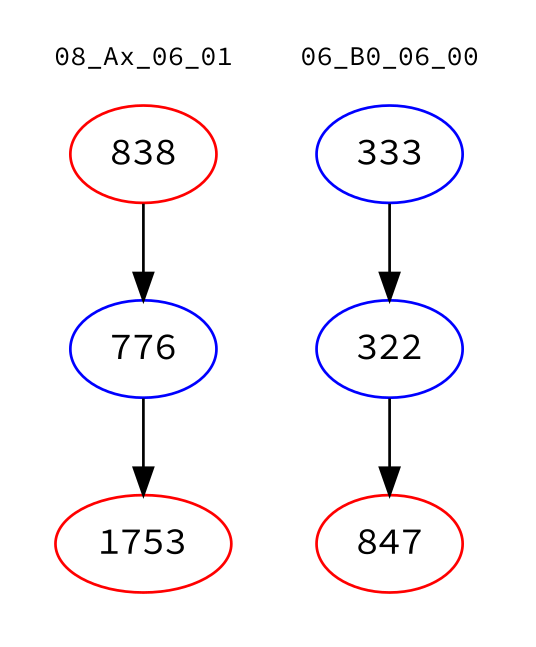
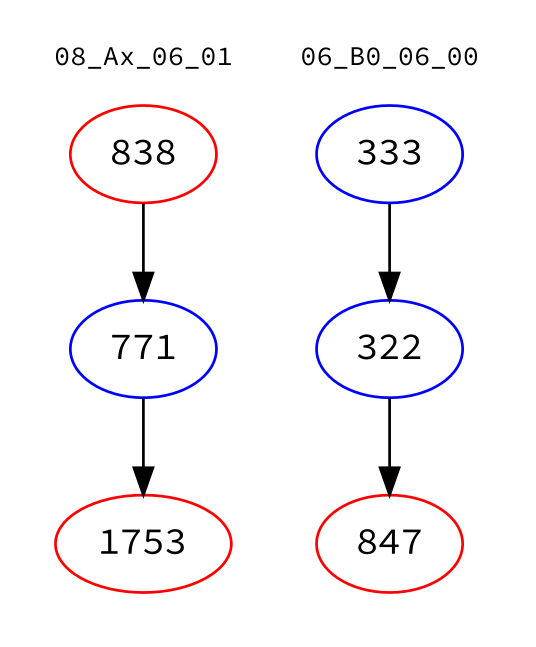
node "776": label "776" -> "771"
